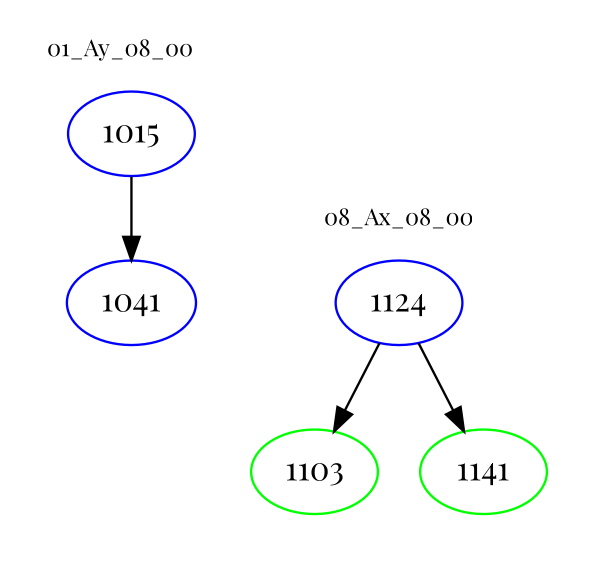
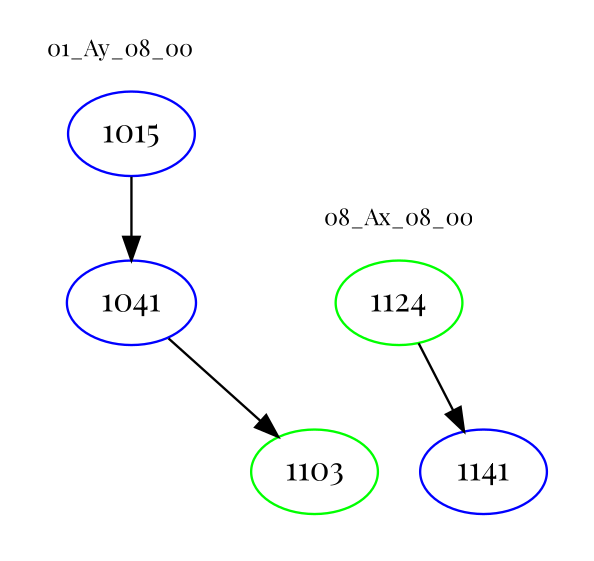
node "1124": color blue -> green
edge "1124" -> "1103": now "1041" -> "1103"
node "1141": color green -> blue
